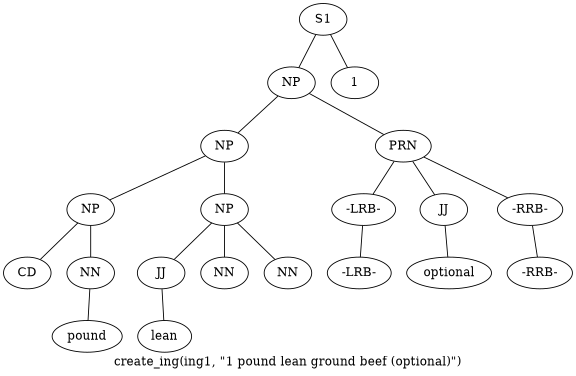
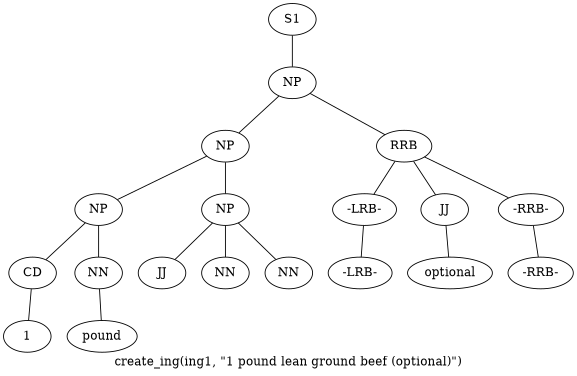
edge "S1" -- "1": now "CD" -- "1"
node "PRN": label "PRN" -> "RRB"
node "lean": removed
